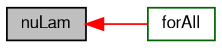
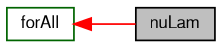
edge "forAll" -> "nuLam": reversed
